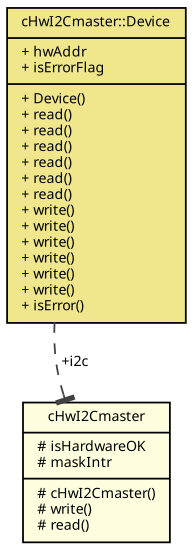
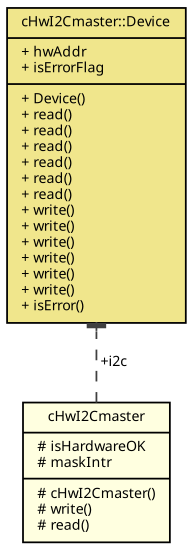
edge "cHwI2Cmaster::Device" -> "cHwI2Cmaster": reversed
